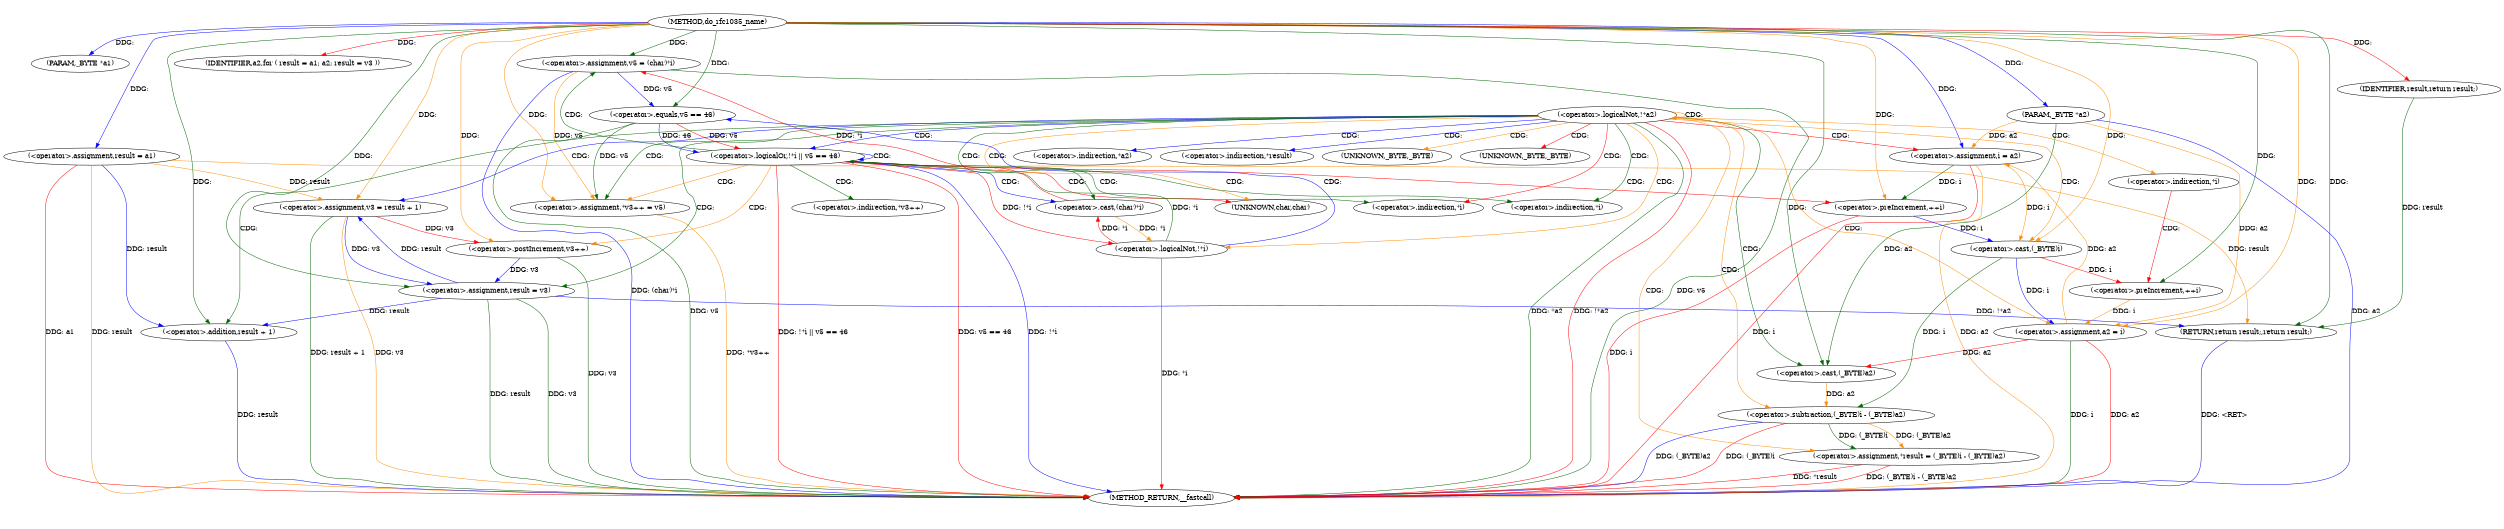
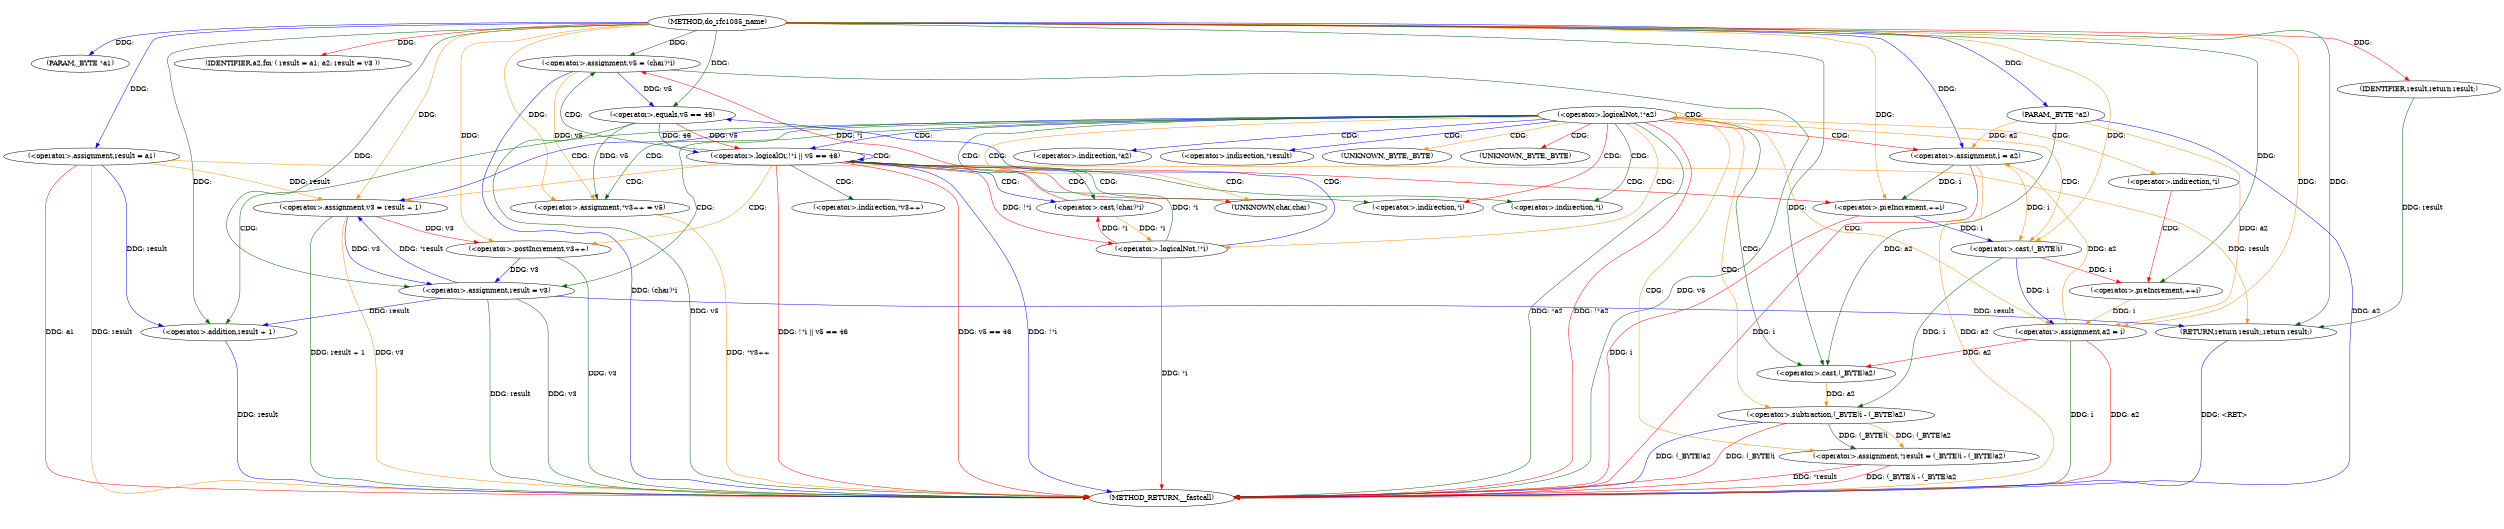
edge "(<operator>.logicalOr,!*i || v5 == 46)" -> "(<operator>.assignment,*v3++ = v5)": now "(<operator>.logicalOr,!*i || v5 == 46)" -> "(<operator>.assignment,v3 = result + 1)"
edge "(<operator>.assignment,result = v3)" -> "(<operator>.assignment,v3 = result + 1)": label "DDG: result" -> "DDG: *result"
edge "(<operator>.assignment,result = v3)" -> "(RETURN,return result;,return result;)": label "DDG: !*a2" -> "DDG: result"
